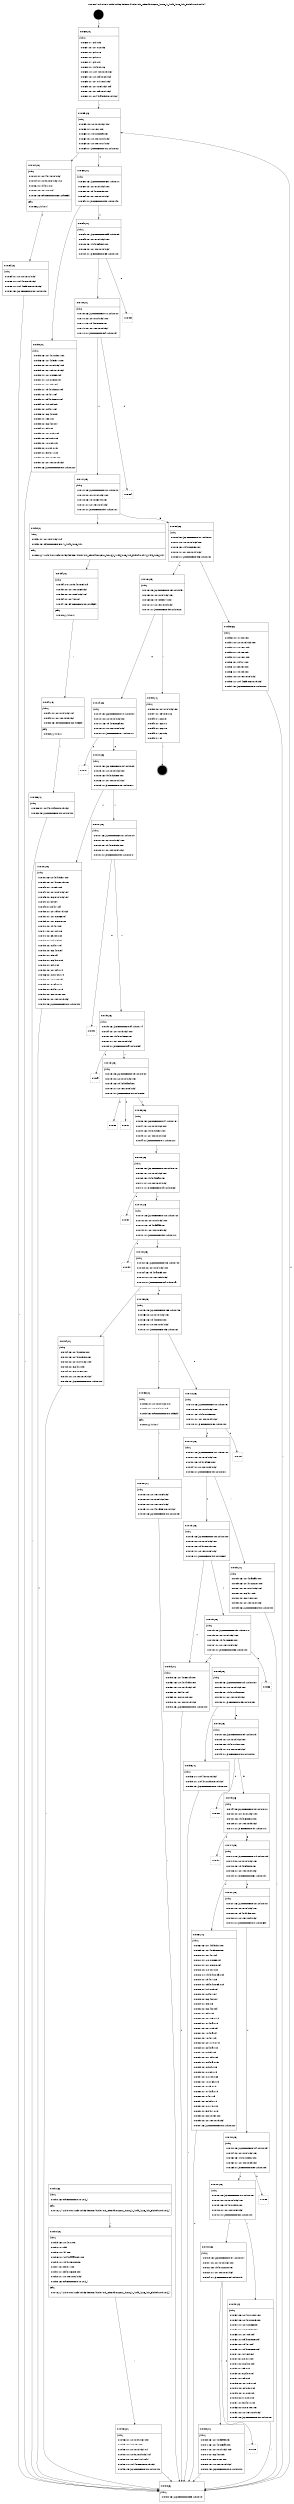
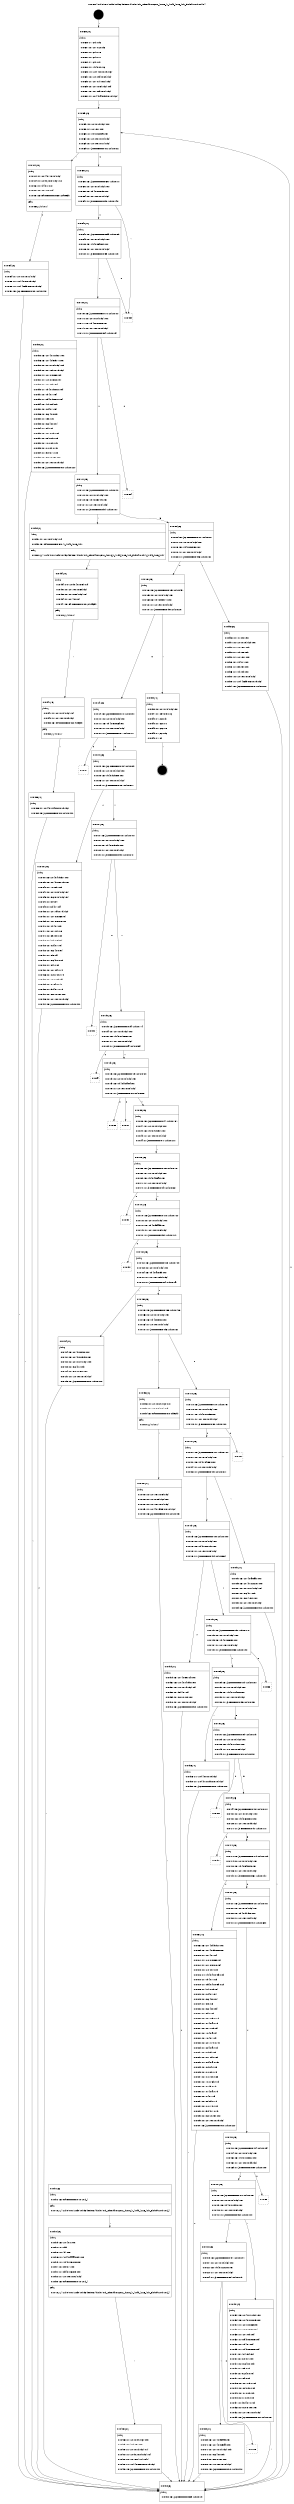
edge "0x4015e2 [22]" -> "0x401d90 [94]": now "0x4015e2 [22]" -> "0x401ccd"
edge "0x4017b4 [25]" -> "0x401b4d [27]": now "0x4017b4 [25]" -> "0x4017cd [25]"
